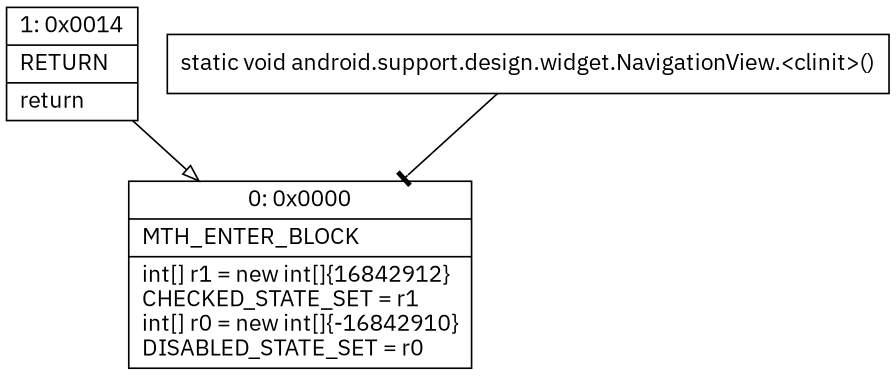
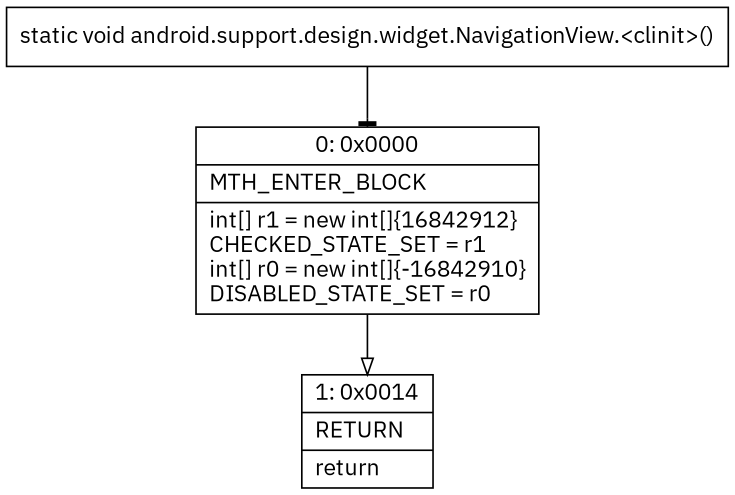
edge "1: 0x0014" -> "0: 0x0000": reversed
